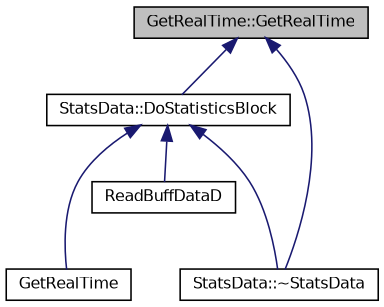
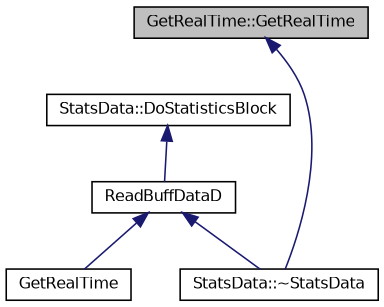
edge "StatsData::DoStatisticsBlock" -> "GetRealTime::GetRealTime": removed
edge "GetRealTime" -> "StatsData::DoStatisticsBlock": now "GetRealTime" -> "ReadBuffDataD"
edge "StatsData::~StatsData" -> "StatsData::DoStatisticsBlock": now "StatsData::~StatsData" -> "ReadBuffDataD"
